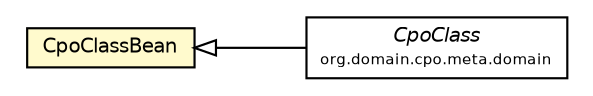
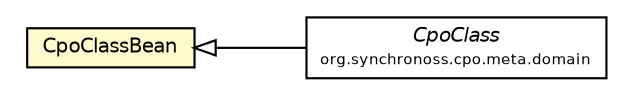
node "CpoClass": text "org.domain.cpo.meta.domain" -> "org.synchronoss.cpo.meta.domain"
